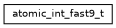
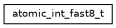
node "atomic_int_fast9_t": label "atomic_int_fast9_t" -> "atomic_int_fast8_t"
